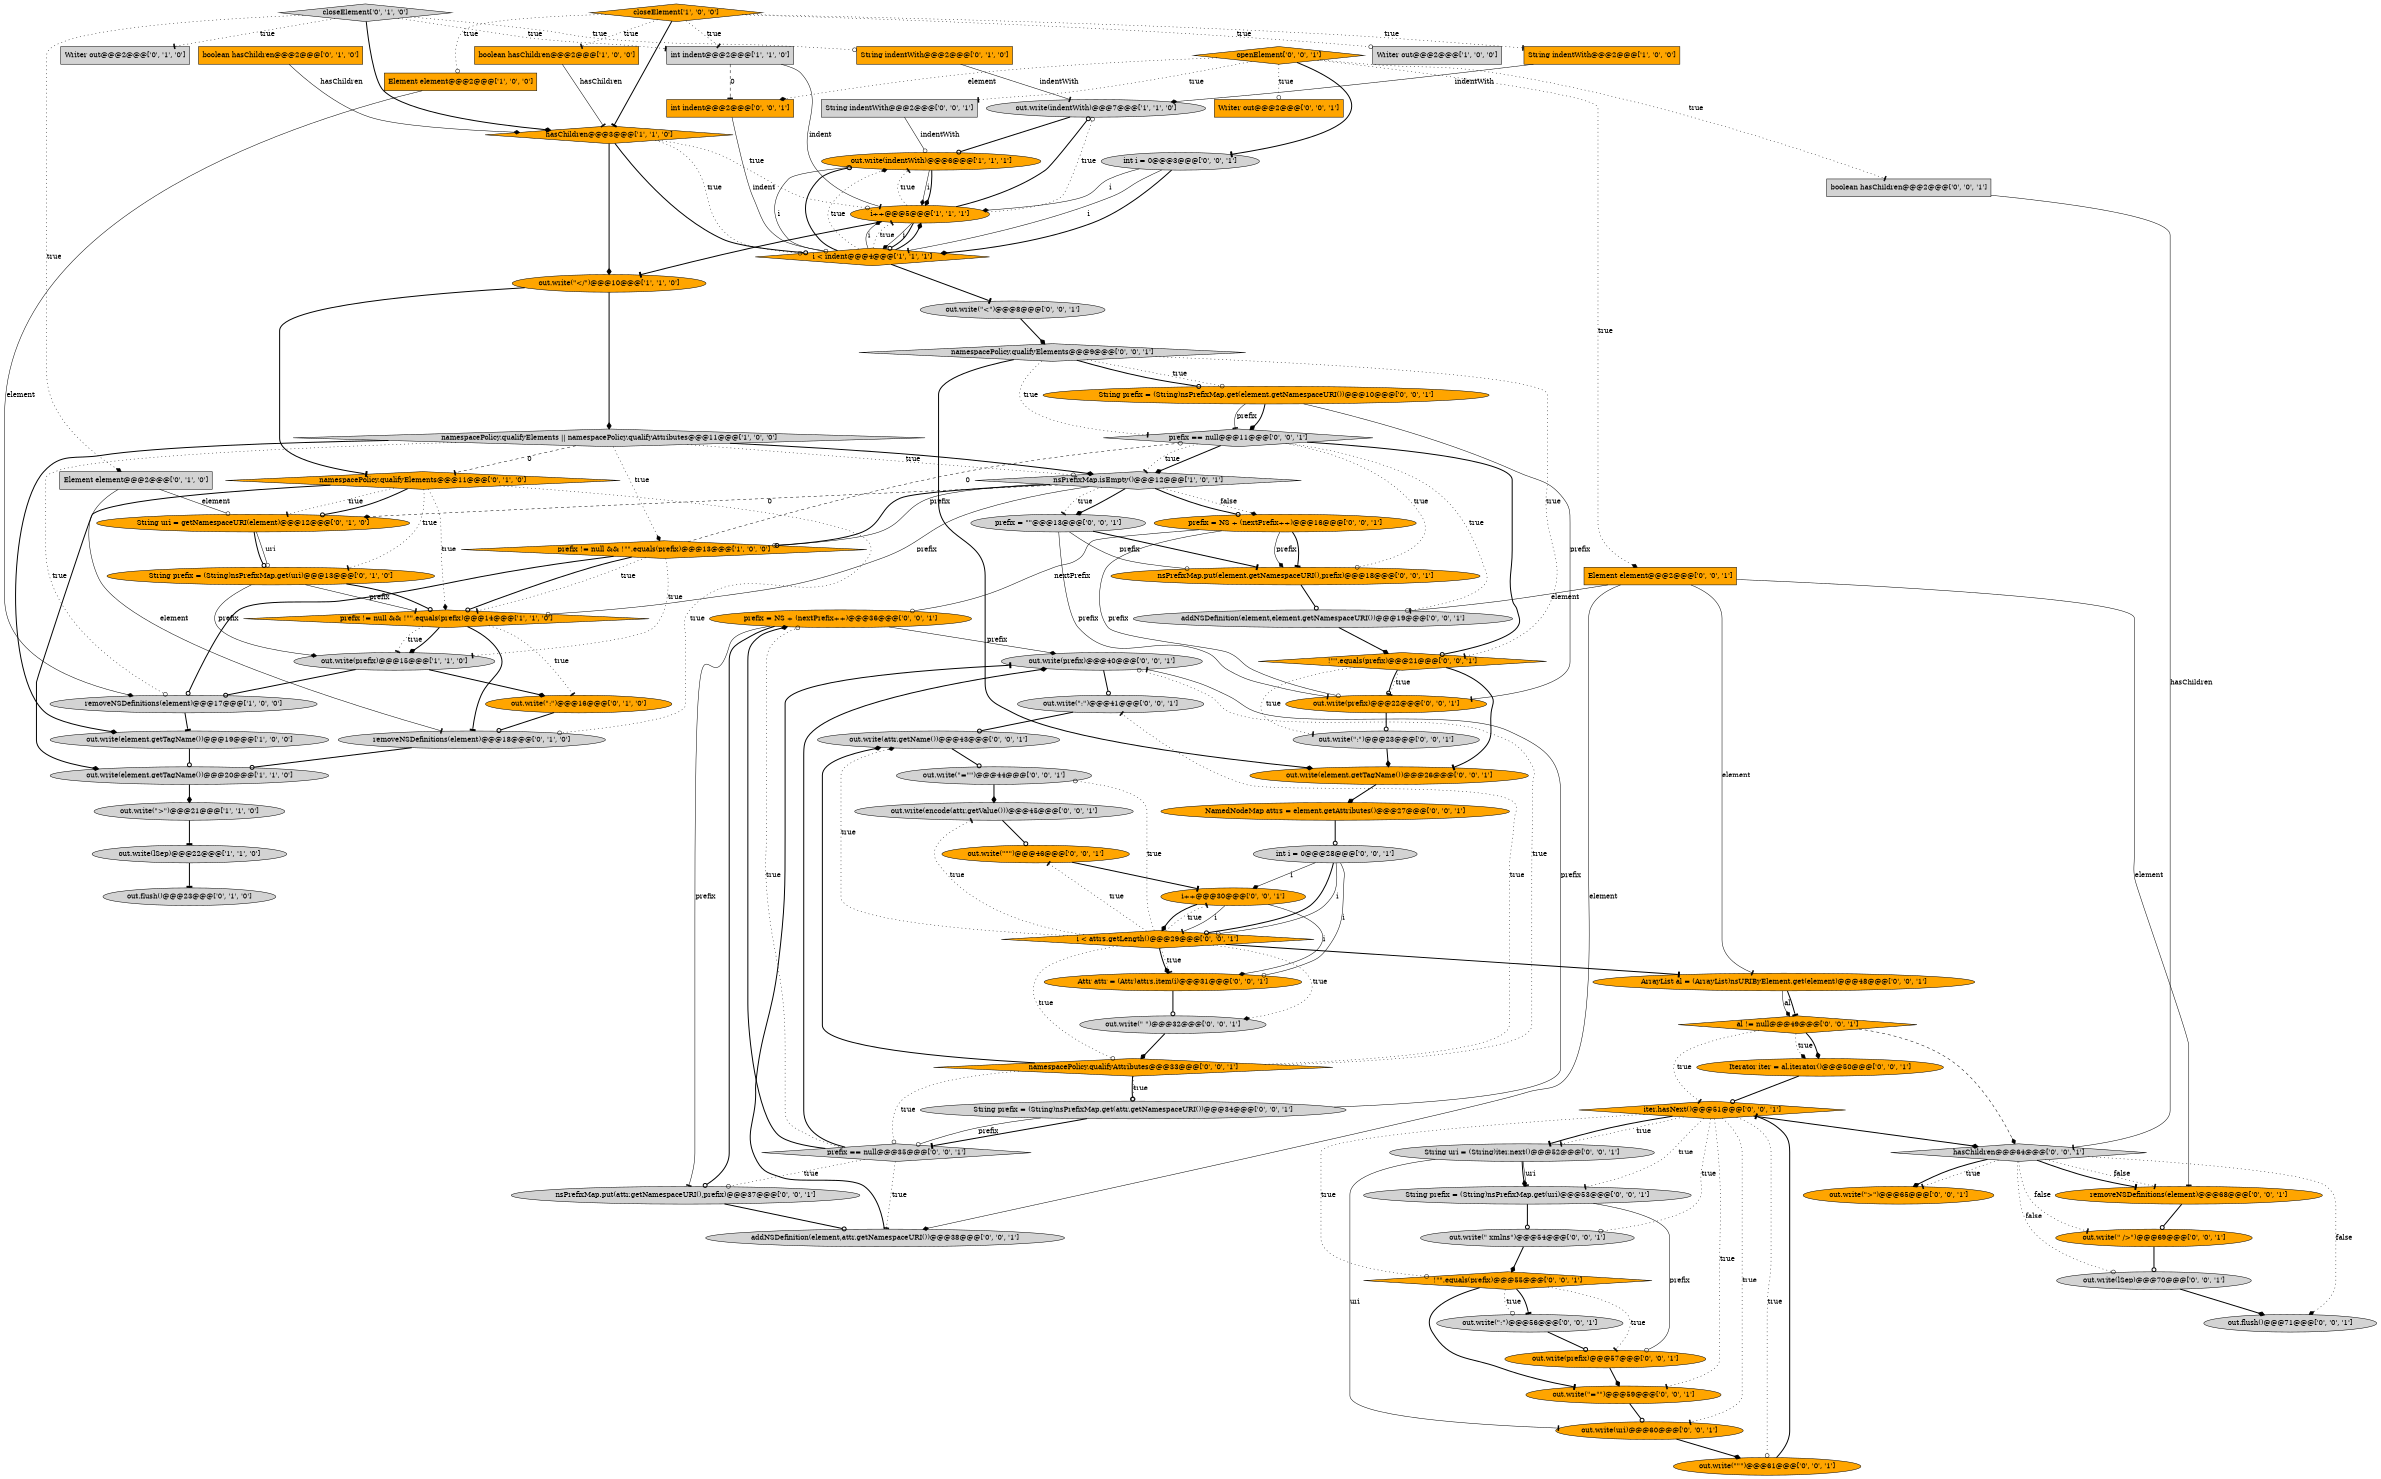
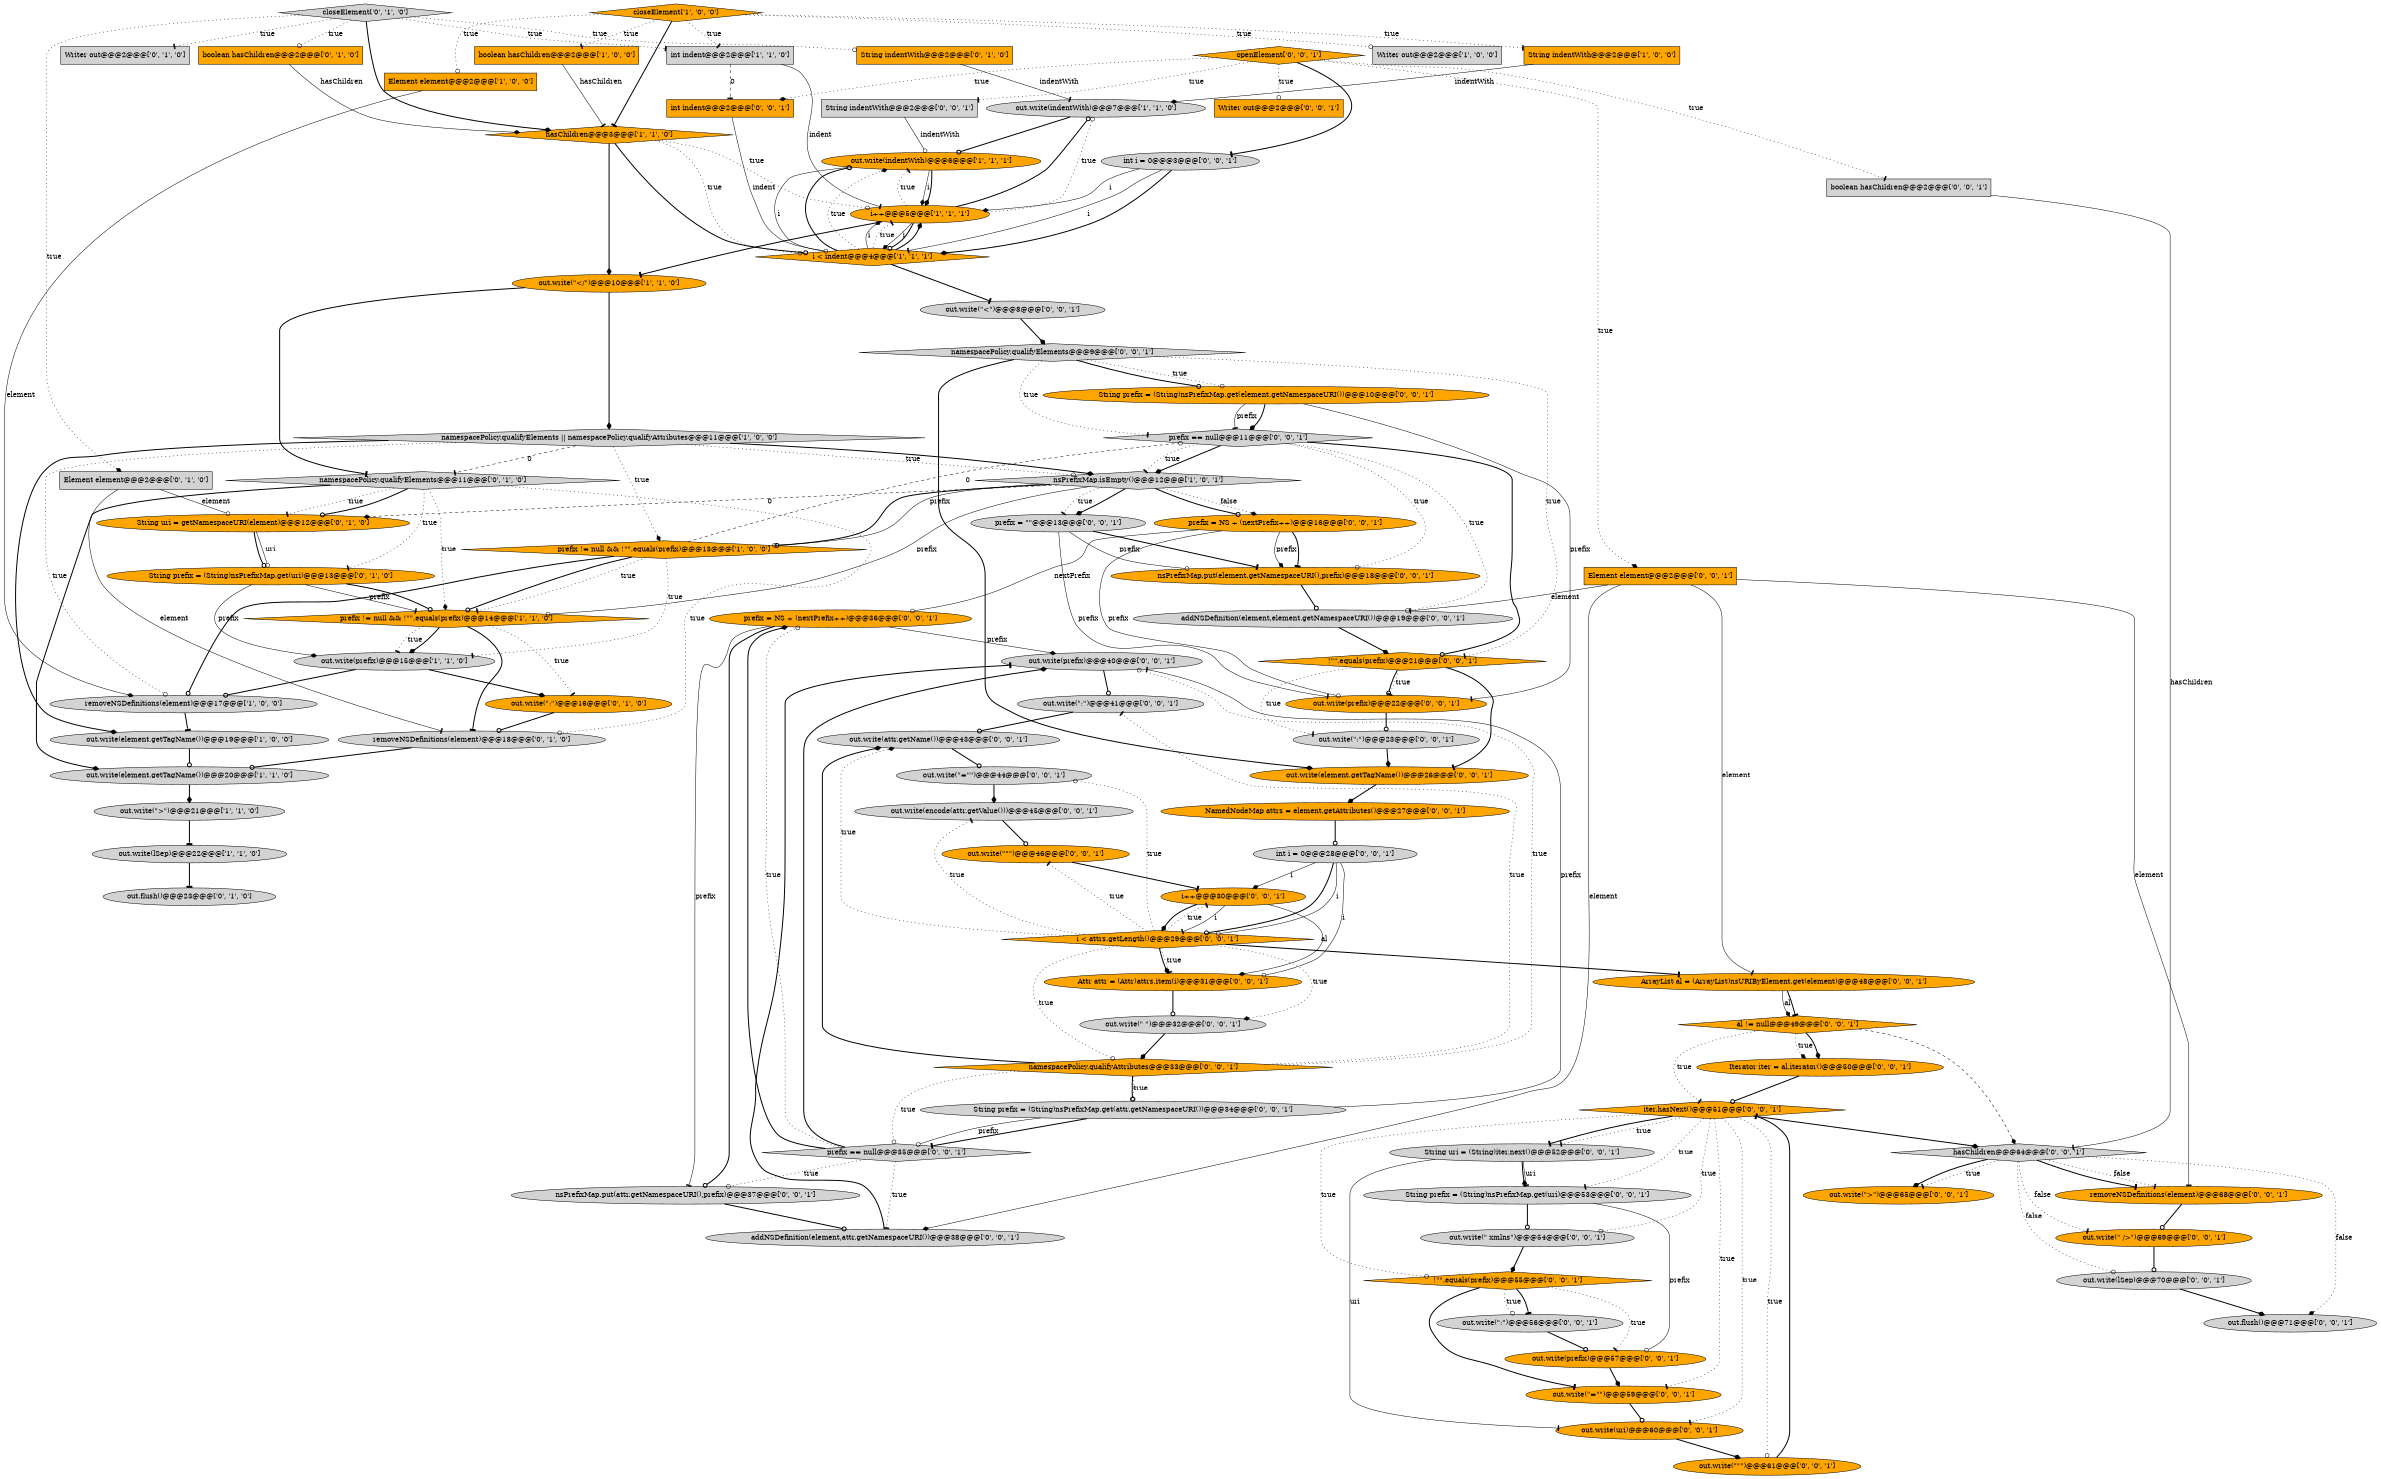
edge "closeElement['0', '1', '0']" -> "boolean hasChildren@@@2@@@['0', '1', '0']": added, label "true"
edge "openElement['0', '0', '1']" -> "int indent@@@2@@@['0', '0', '1']": label "element" -> "true"
node "namespacePolicy.qualifyElements@@@11@@@['0', '1', '0']": fillcolor orange -> lightgrey
edge "i++@@@30@@@['0', '0', '1']" -> "Attr attr = (Attr)attrs.item(i)@@@31@@@['0', '0', '1']": label "i" -> "al"
